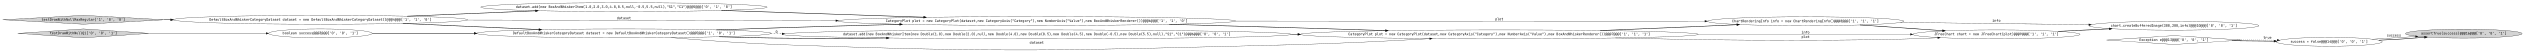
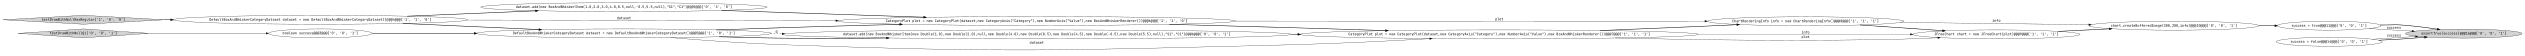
node "success = true@@@11@@@['0', '0', '1']": added
node "Exception e@@@13@@@['0', '0', '1']": removed
